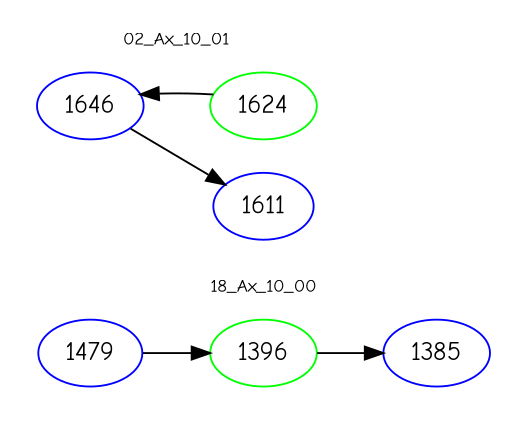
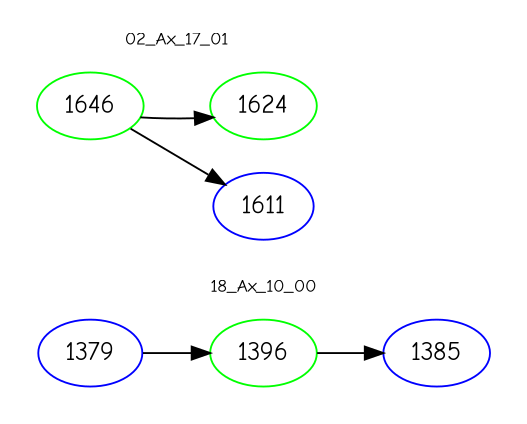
cluster "02_Ax_10_01": label "02_Ax_10_01" -> "02_Ax_17_01"
edge "1624" -> "1646": reversed
node "1646": color blue -> green
node "1479": label "1479" -> "1379"
